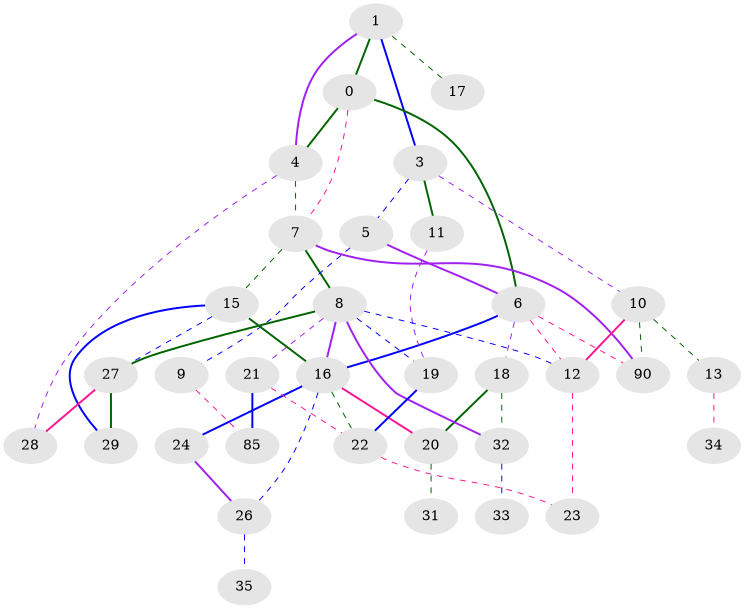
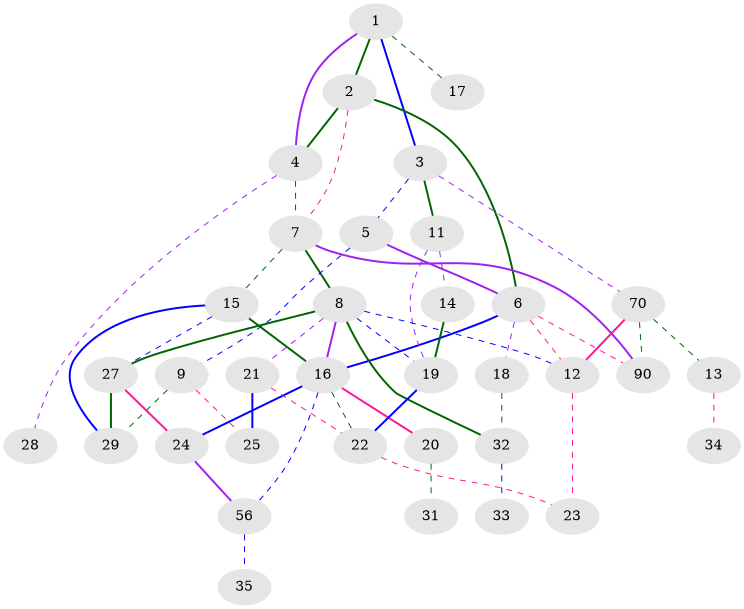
node "0": label "0" -> "2"
node "14": added
node "10": label "10" -> "70"
edge "8" -- "32": color purple -> darkgreen
edge "9" -- "29": added
edge "18" -- "20": removed
edge "27" -- "28": now "27" -- "24"
node "85": label "85" -> "25"
node "26": label "26" -> "56"
